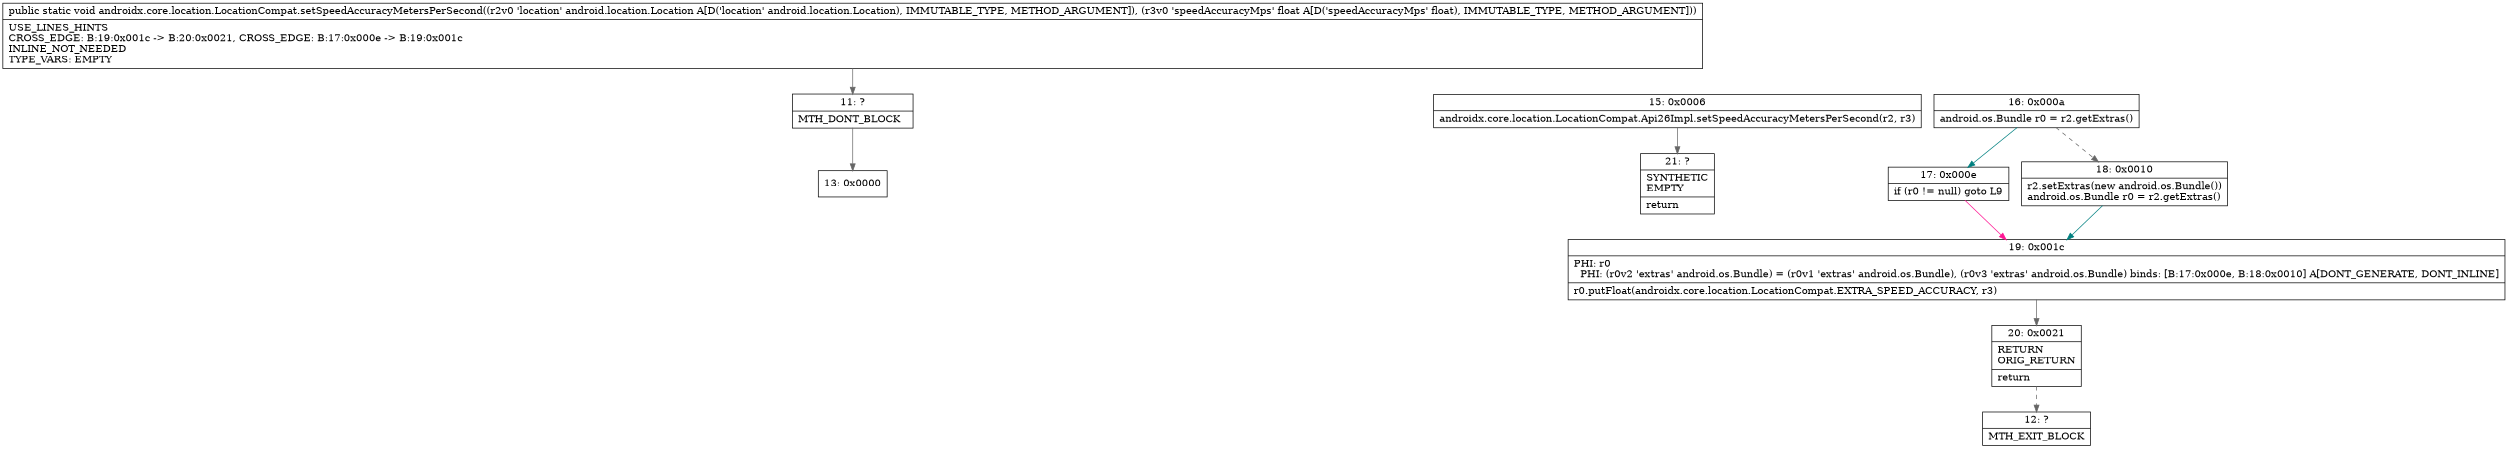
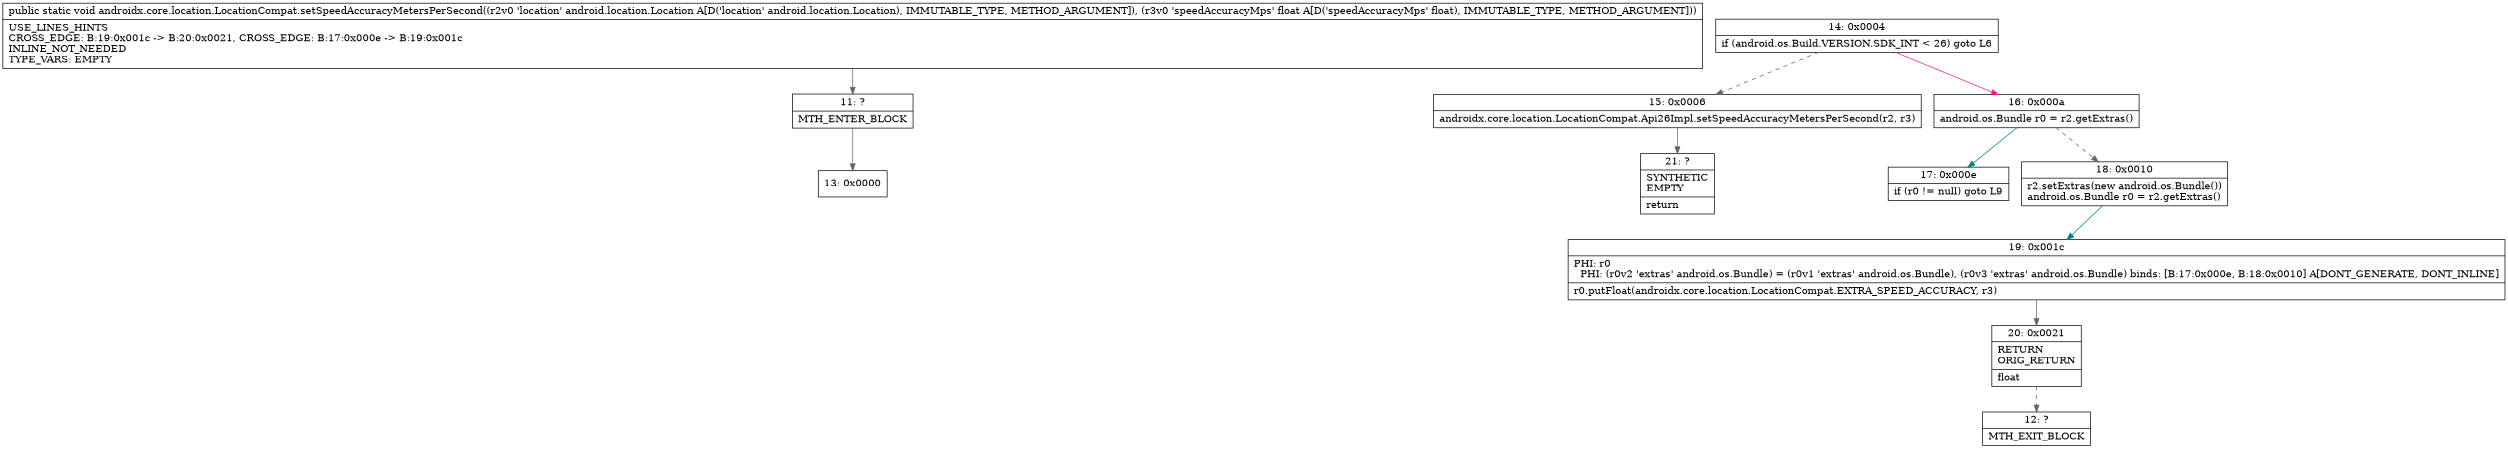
node "14: 0x0004": added
node "11: ?": text "MTH_DONT_BLOCK" -> "MTH_ENTER_BLOCK"
edge "17: 0x000e" -> "19: 0x001c": removed
node "20: 0x0021": text "return" -> "float"
